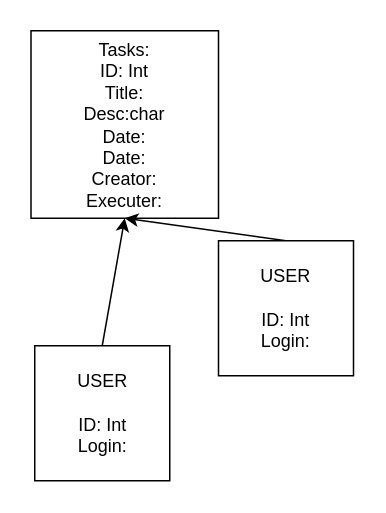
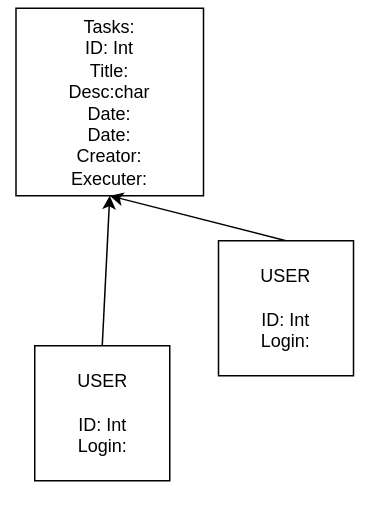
node "Tasks: ID: Int Title: Desc:char Date: Date: Creator: Executer:": moved (125, 125) -> (110, 102)
